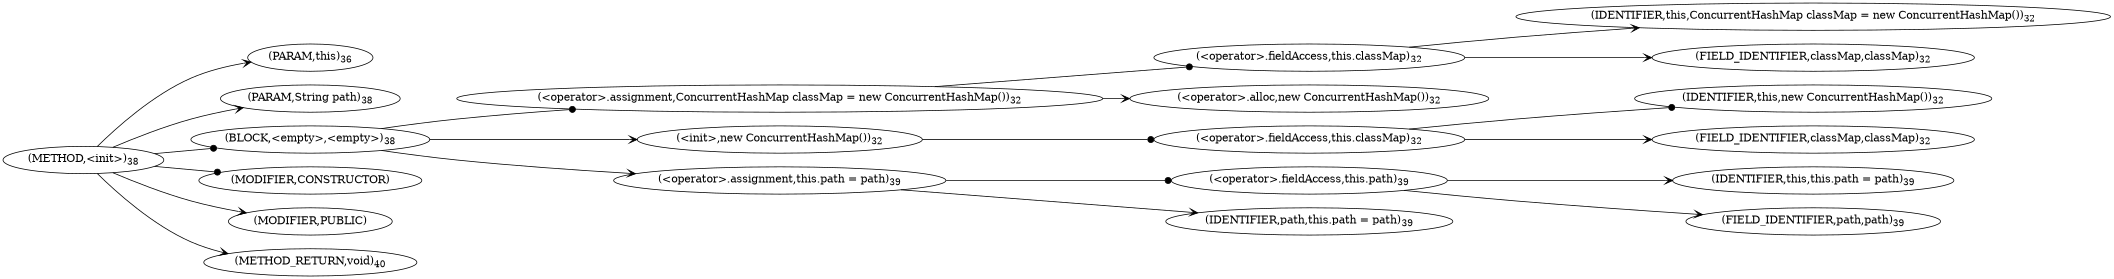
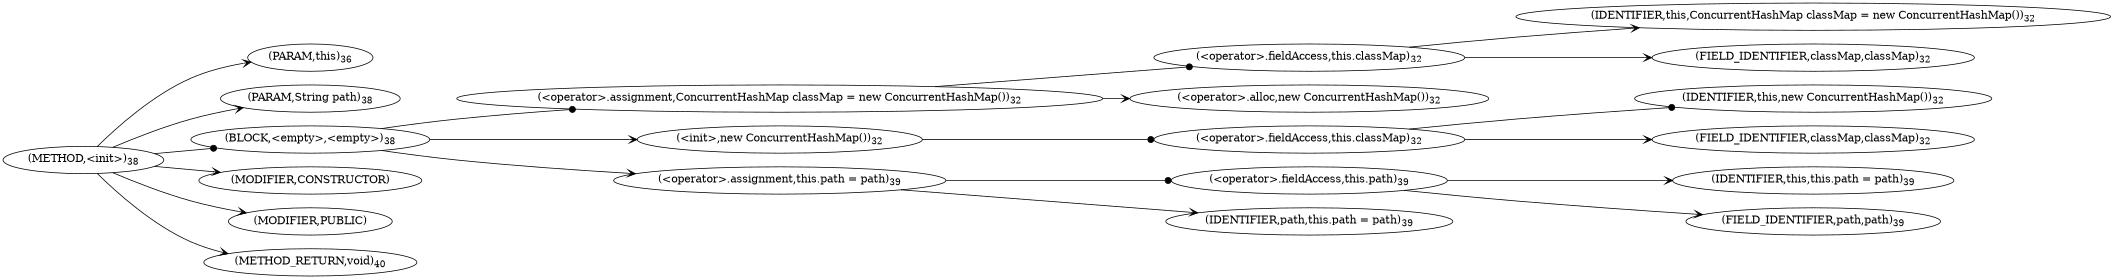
edge "(METHOD,<init>)" -> "(MODIFIER,CONSTRUCTOR)": arrowhead dot -> vee
